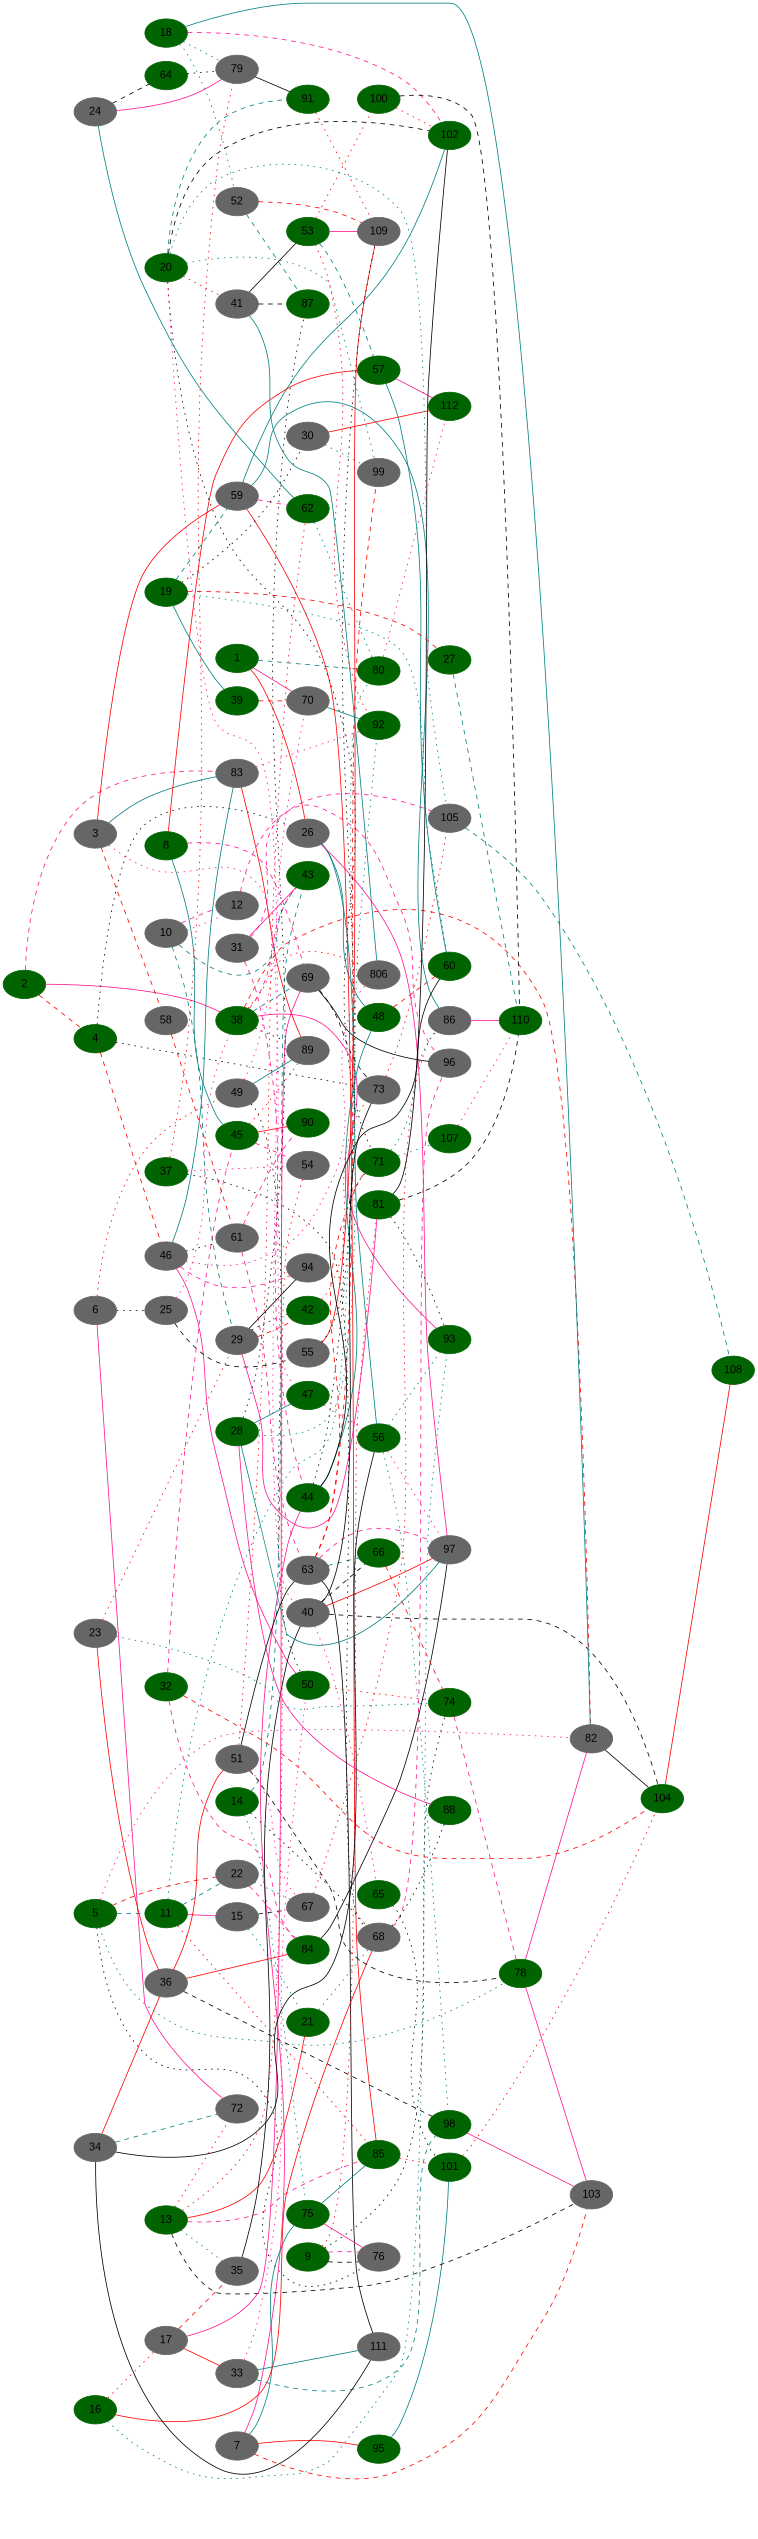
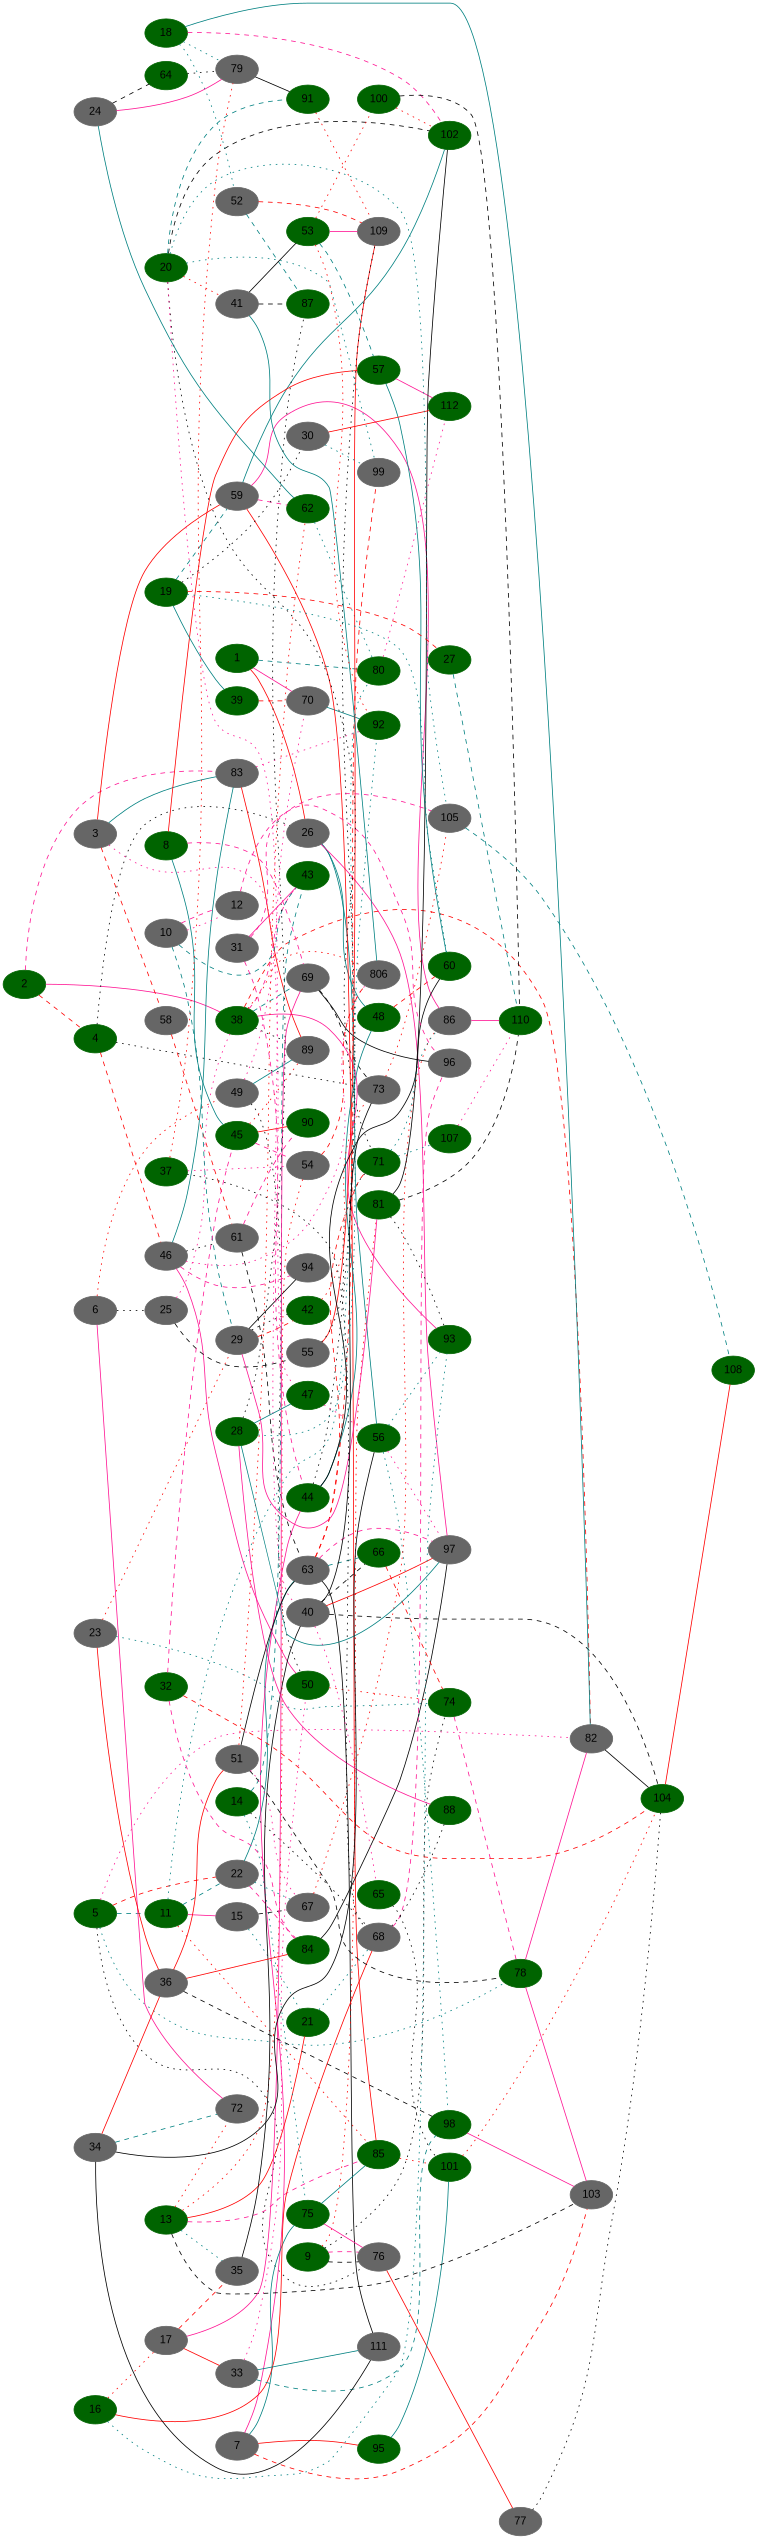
edge "59" -- "86": color teal -> deeppink
edge "806" -- "54": added
edge "61" -- "63": color deeppink -> black
edge "63" -- "22": added
node "77": added
